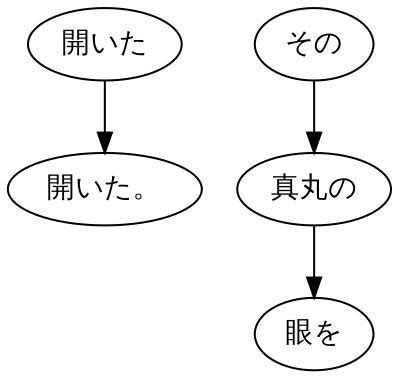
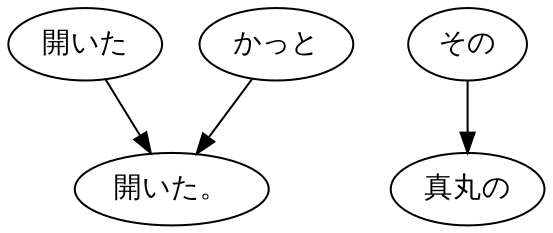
node "かっと": added
node "眼を": removed
